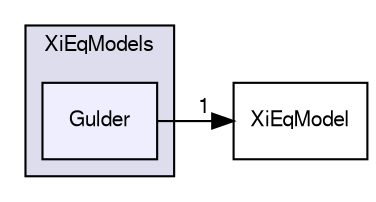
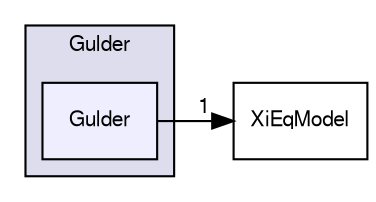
cluster "XiEqModels": label "XiEqModels" -> "Gulder"
